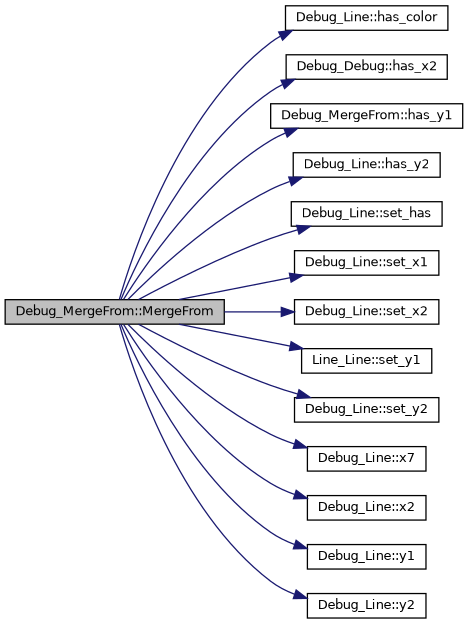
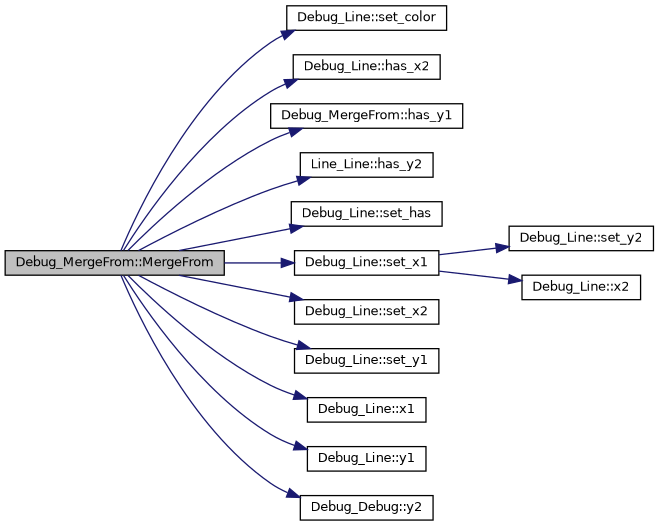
node "Debug_Line::has_color": label "Debug_Line::has_color" -> "Debug_Line::set_color"
node "Debug_Debug::has_x2": label "Debug_Debug::has_x2" -> "Debug_Line::has_x2"
node "Debug_Line::has_y2": label "Debug_Line::has_y2" -> "Line_Line::has_y2"
node "Line_Line::set_y1": label "Line_Line::set_y1" -> "Debug_Line::set_y1"
edge "Debug_MergeFrom::MergeFrom" -> "Debug_Line::set_y2": now "Debug_Line::set_x1" -> "Debug_Line::set_y2"
edge "Debug_MergeFrom::MergeFrom" -> "Debug_Line::x2": now "Debug_Line::set_x1" -> "Debug_Line::x2"
node "Debug_Line::x7": label "Debug_Line::x7" -> "Debug_Line::x1"
node "Debug_Line::y2": label "Debug_Line::y2" -> "Debug_Debug::y2"
